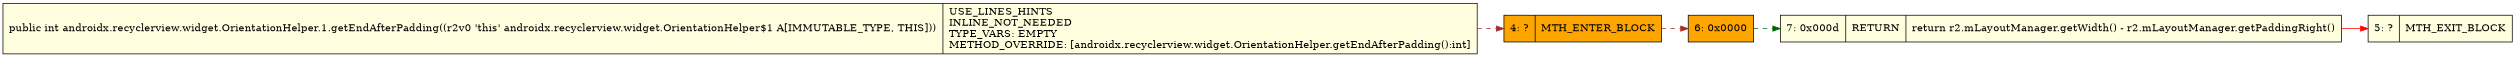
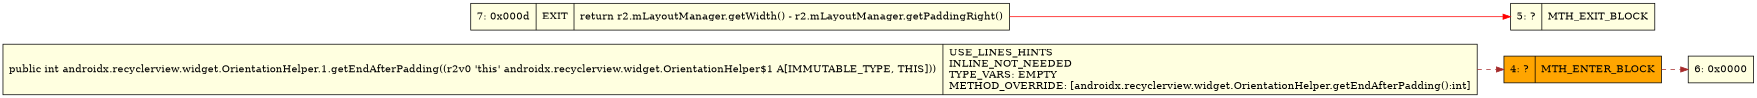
node "7: 0x000d": text "RETURN" -> "EXIT"
node "6: 0x0000": fillcolor orange -> lightyellow
edge "6: 0x0000" -> "7: 0x000d": removed
